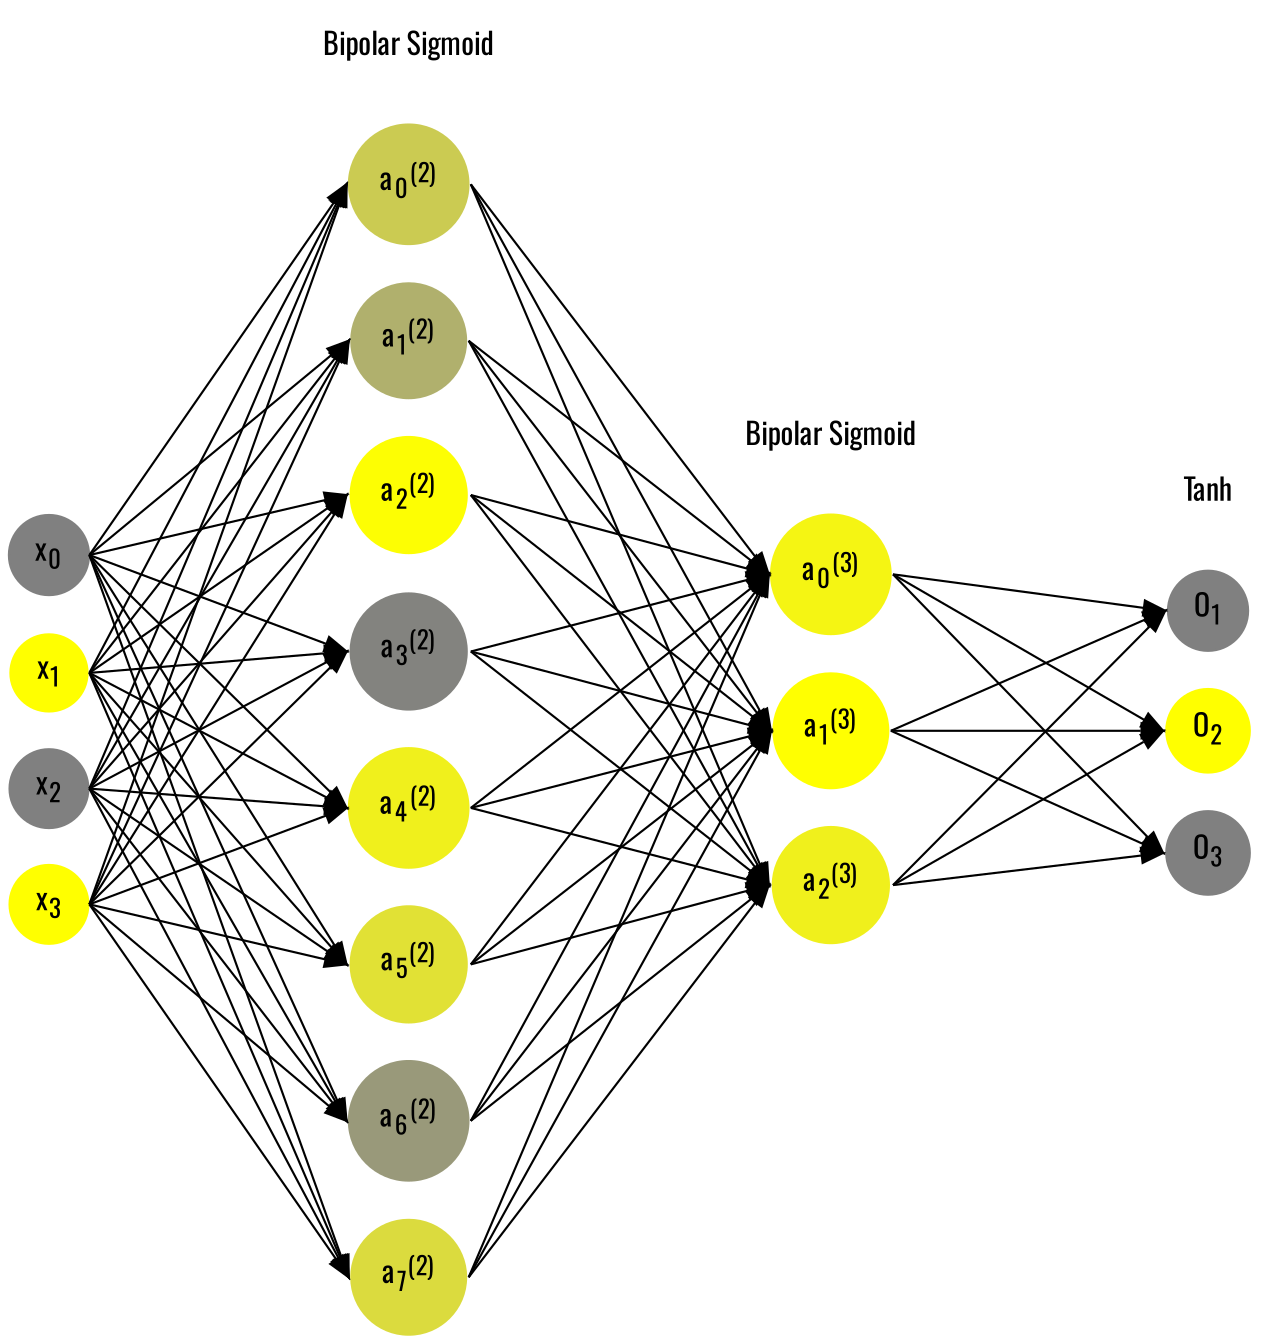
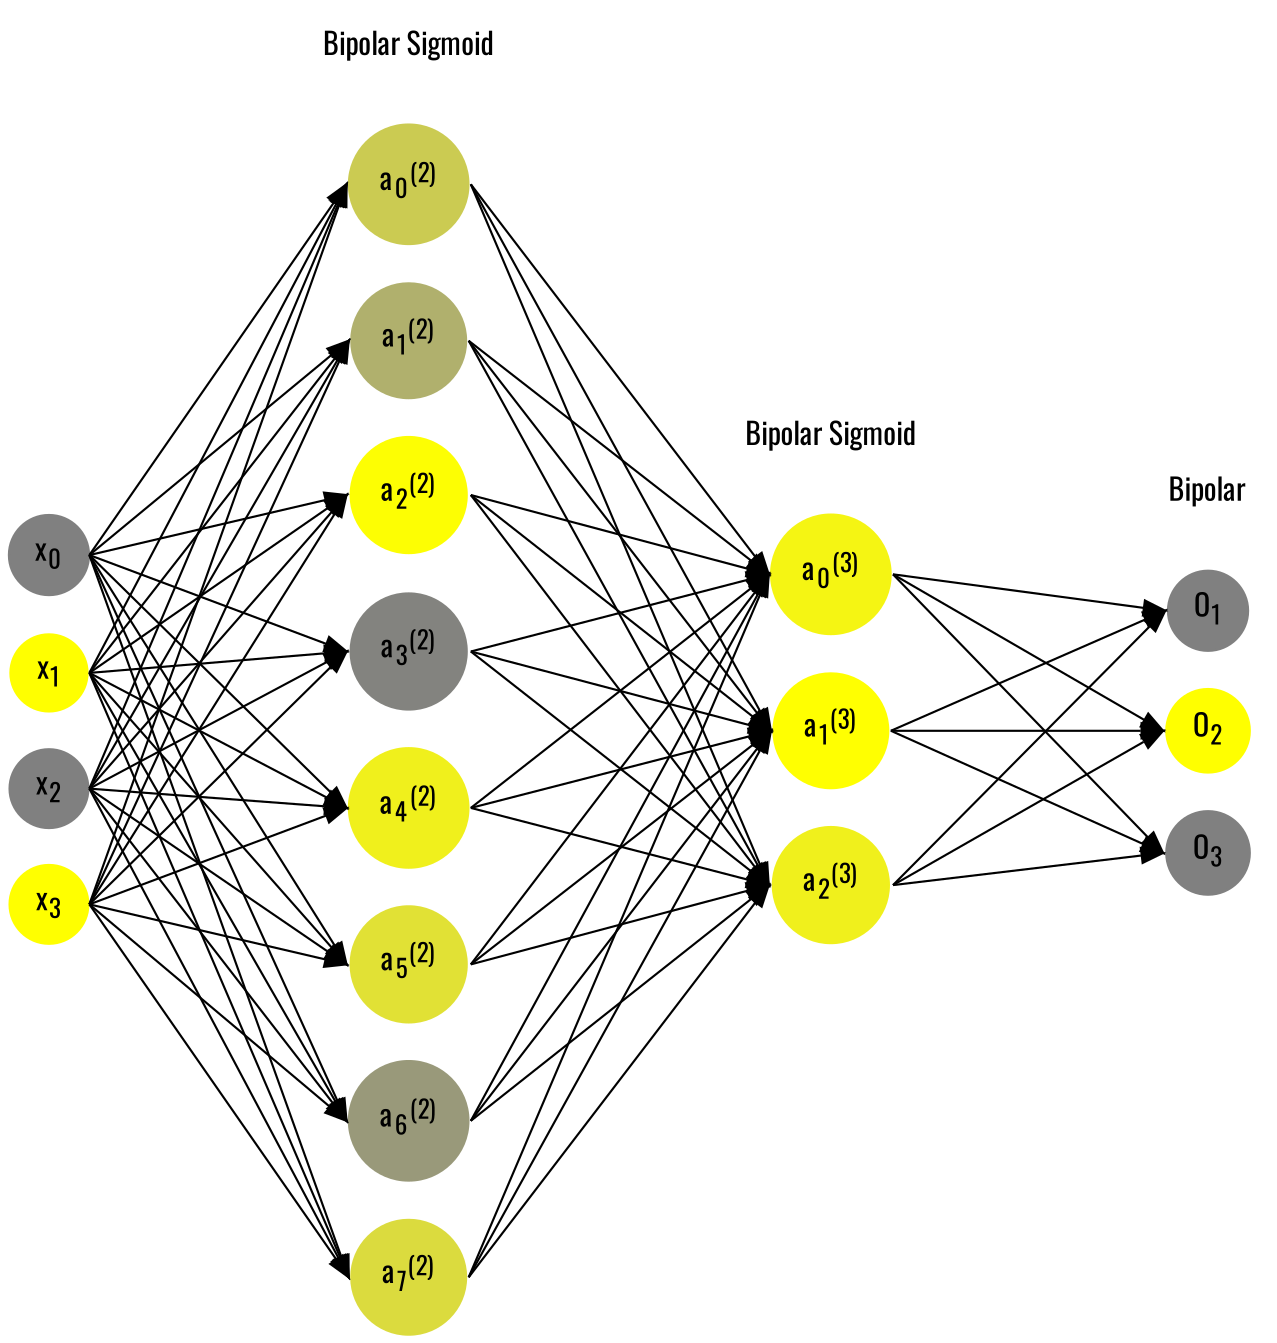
node "Tanh": label "Tanh" -> "Bipolar"
